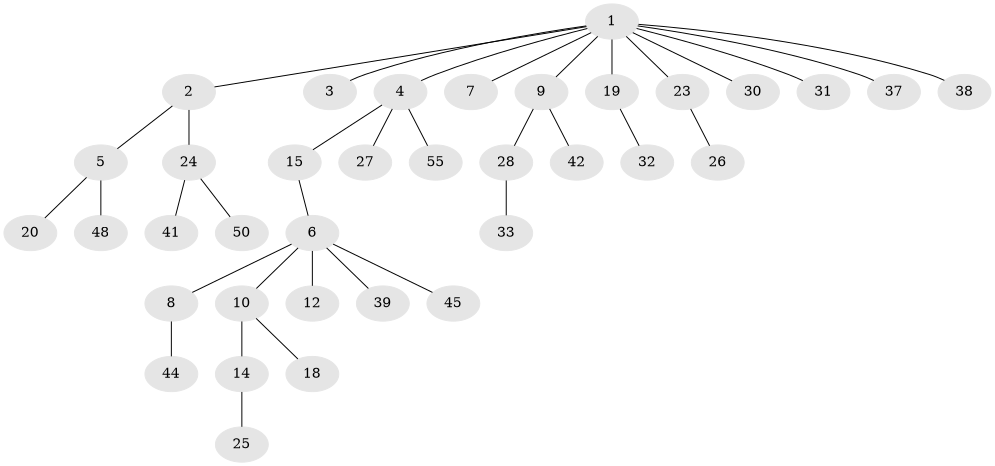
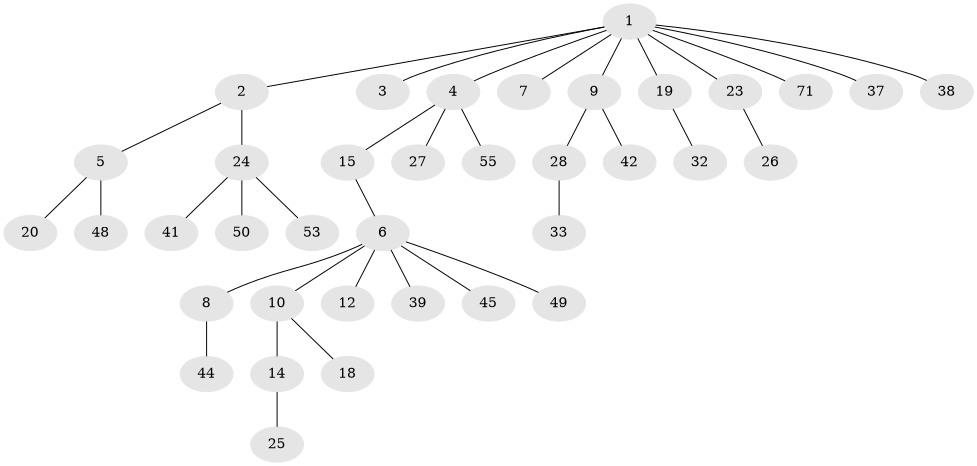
node "30": removed
node "31": label "31" -> "71"
node "53": added
node "49": added
